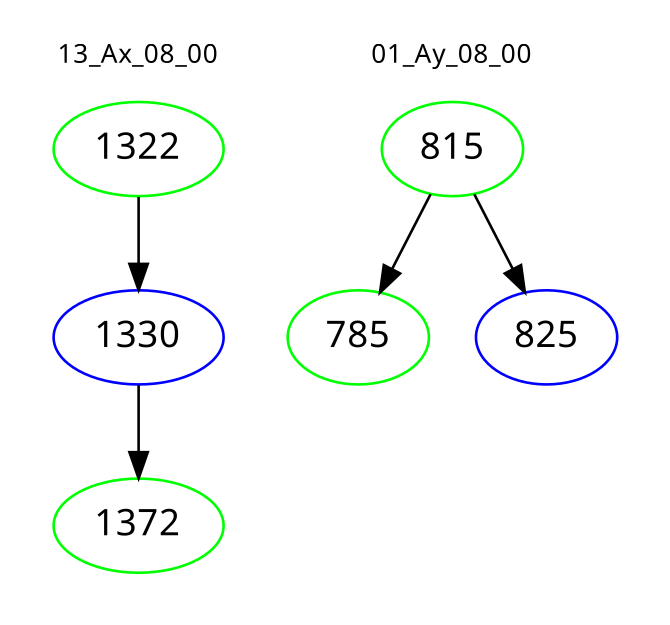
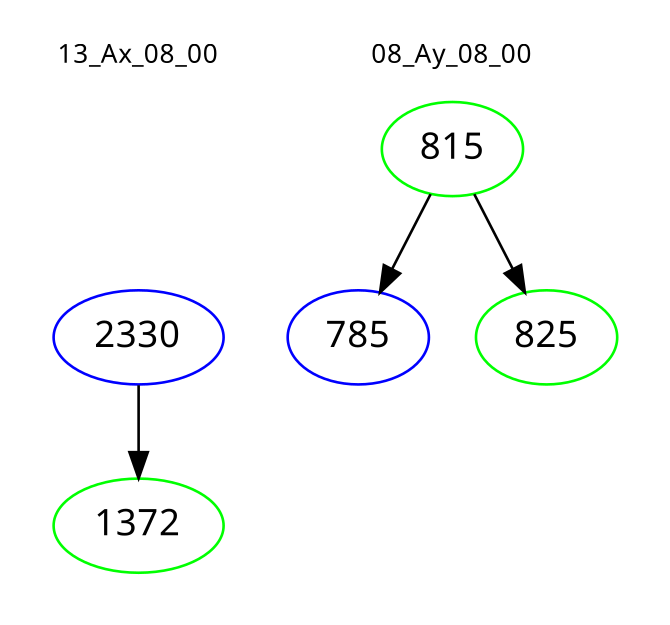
cluster "01_Ay_08_00": label "01_Ay_08_00" -> "08_Ay_08_00"
node "1322": removed
node "1330": label "1330" -> "2330"
node "785": color green -> blue
node "825": color blue -> green
